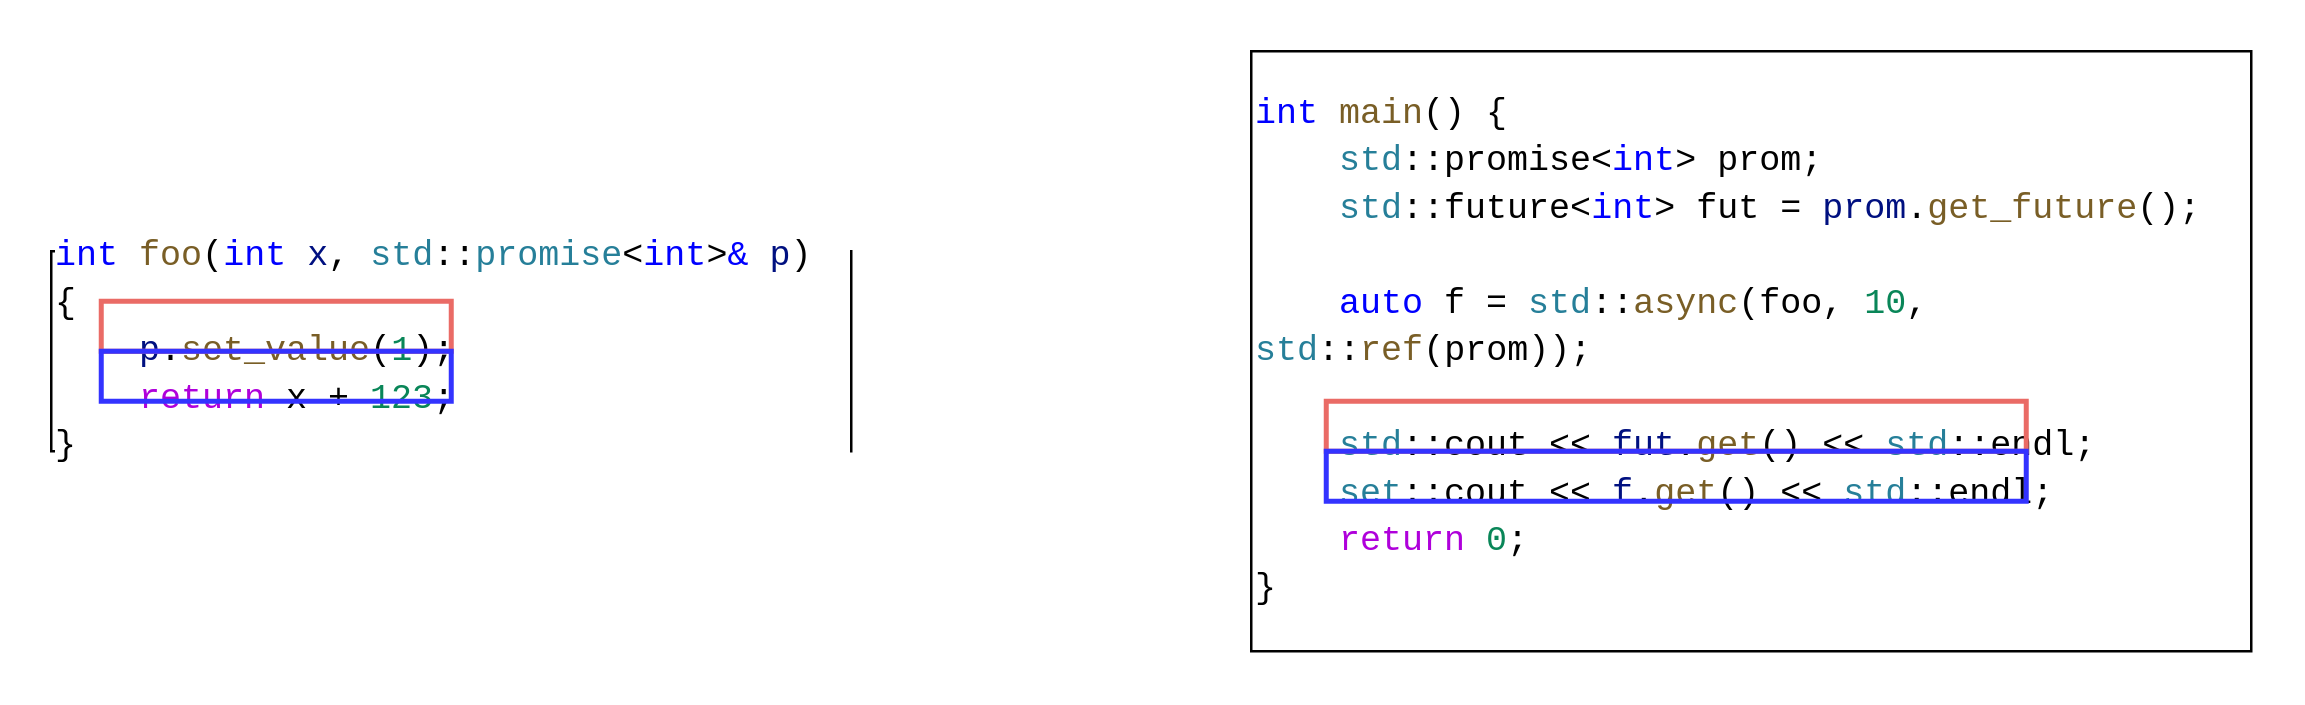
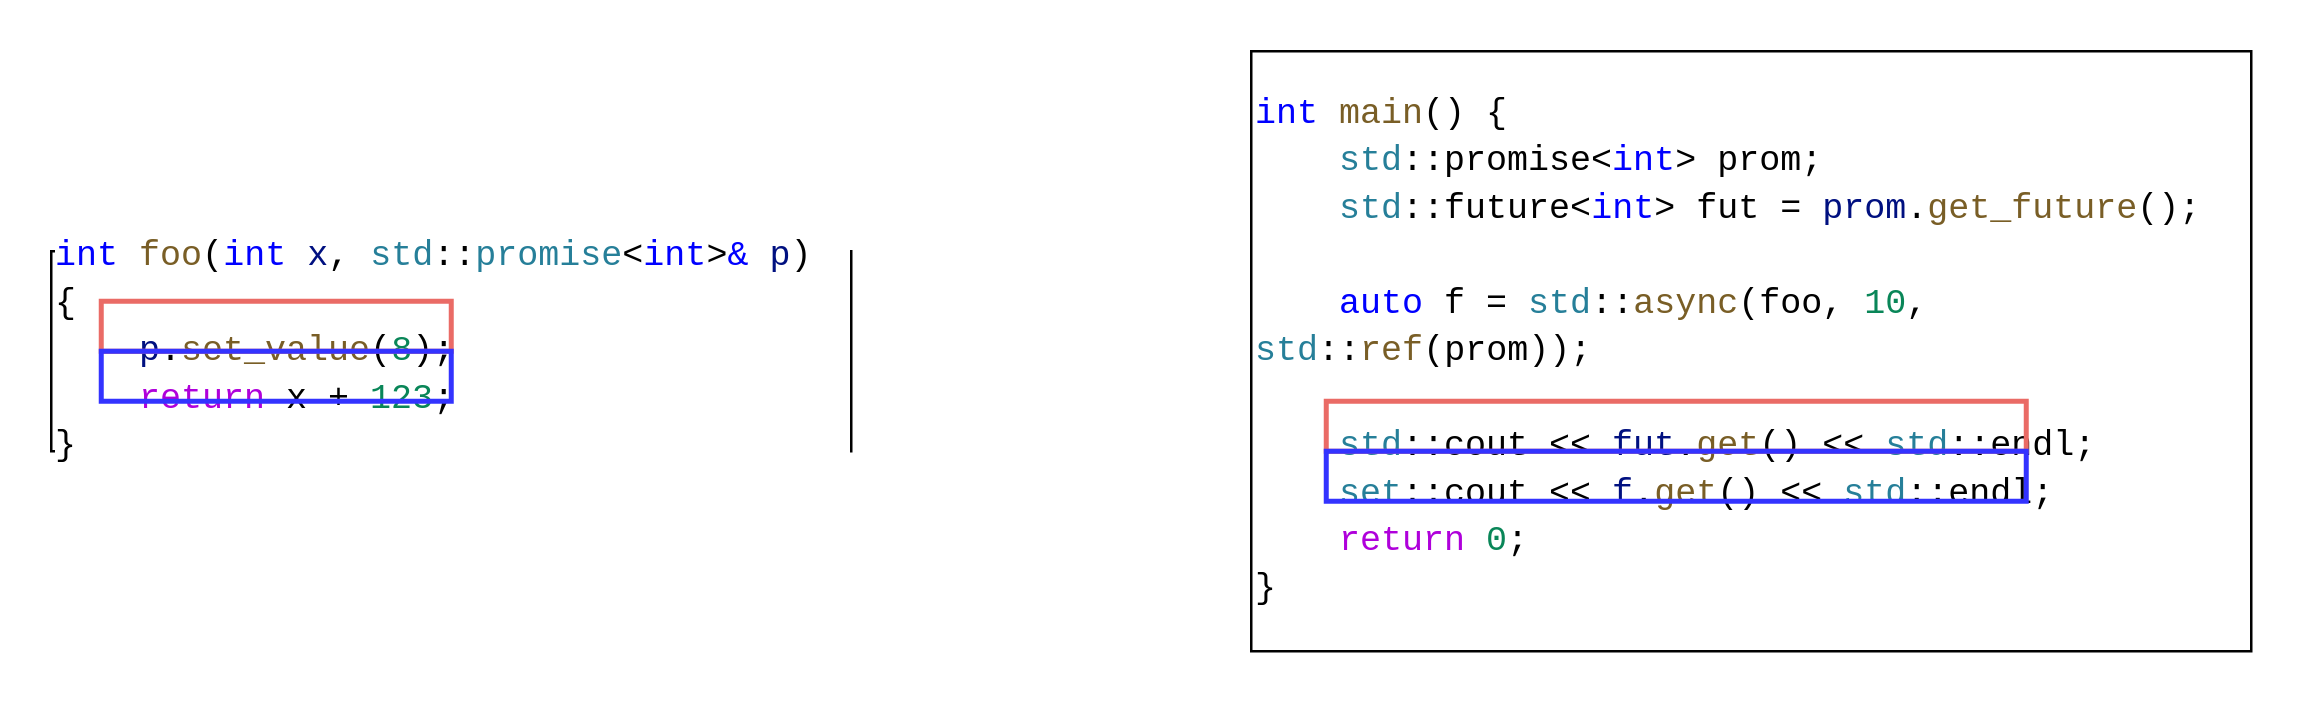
node "int foo(int x, std::promise<int>& p) { p.set_value(1); return x + 123; }": label "int foo(int x, std::promise<int>& p) { p.set_value(1); return x + 123; }" -> "int foo(int x, std::promise<int>& p) { p.set_value(8); return x + 123; }"
